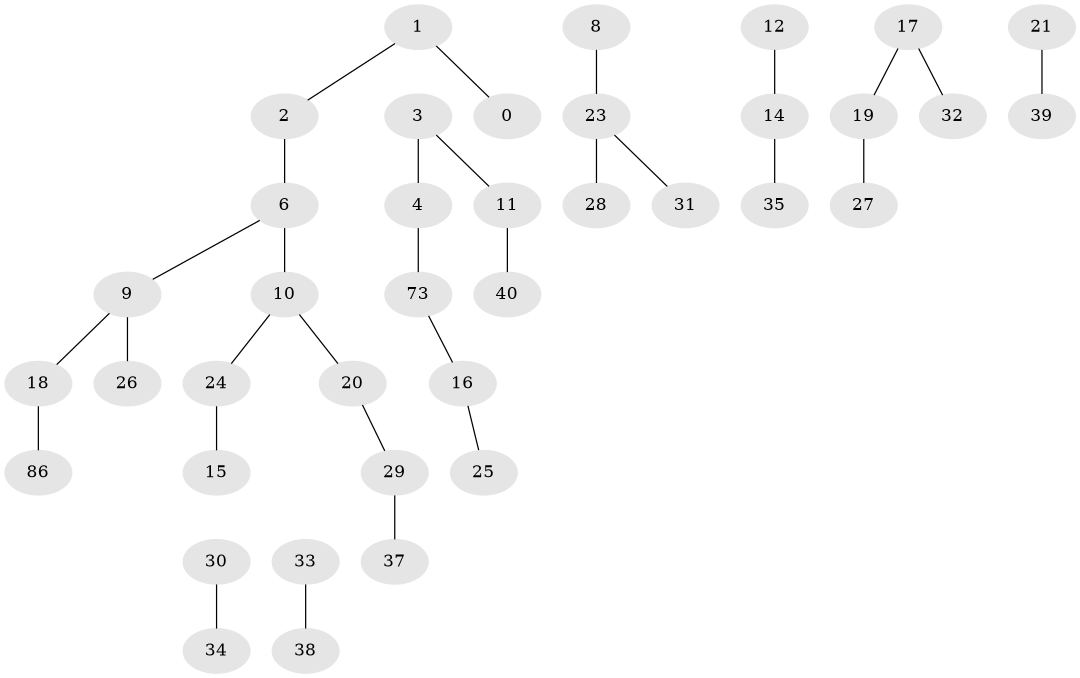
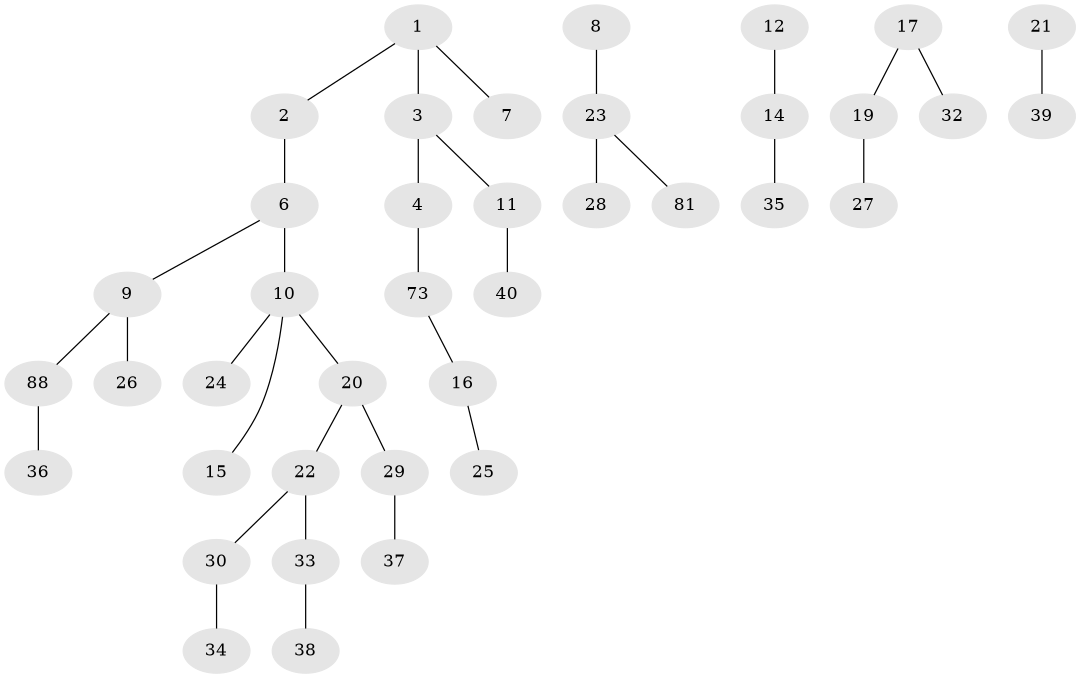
edge "1" -- "3": added
node "0": label "0" -> "7"
node "31": label "31" -> "81"
node "18": label "18" -> "88"
edge "24" -- "15": now "10" -- "15"
node "86": label "86" -> "36"
node "22": added
